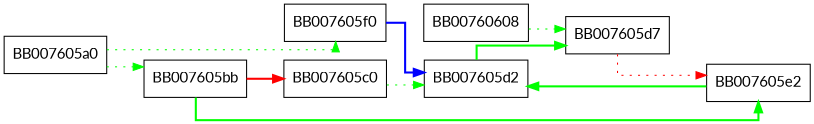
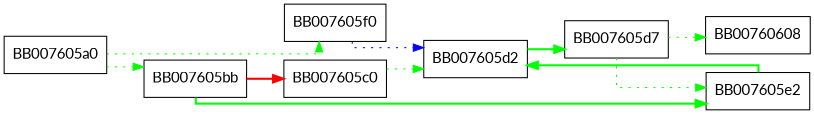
edge "BB00760608" -> "BB007605d7": reversed
edge "BB007605f0" -> "BB007605d2": style bold -> dotted
edge "BB007605d7" -> "BB007605e2": color red -> green
